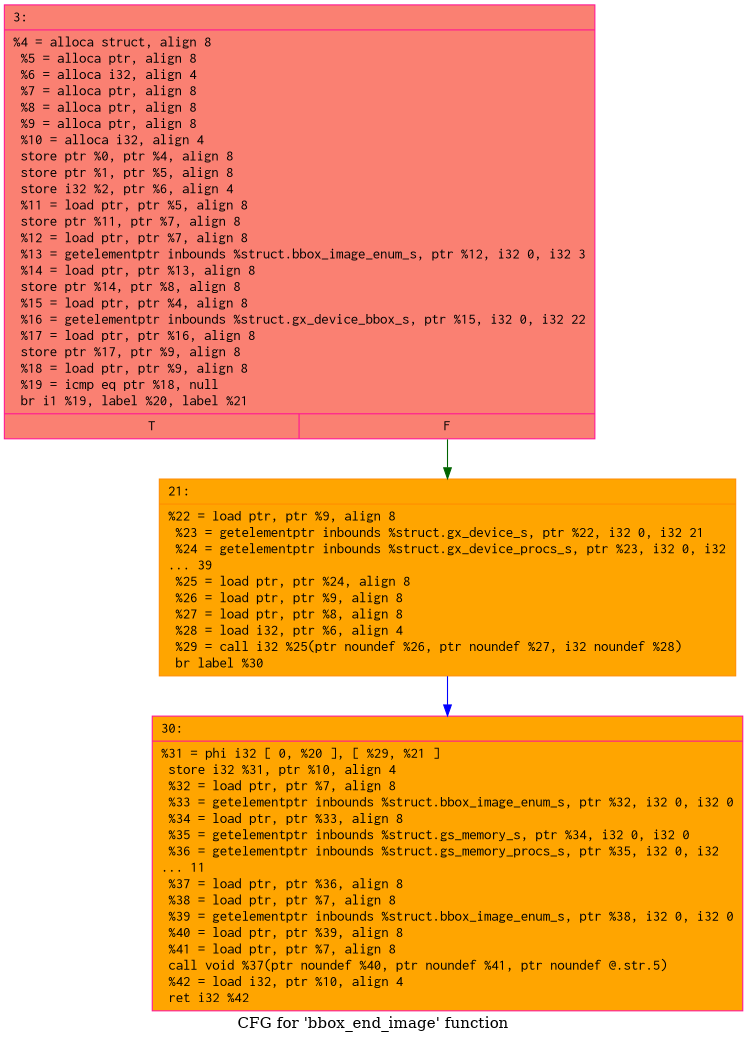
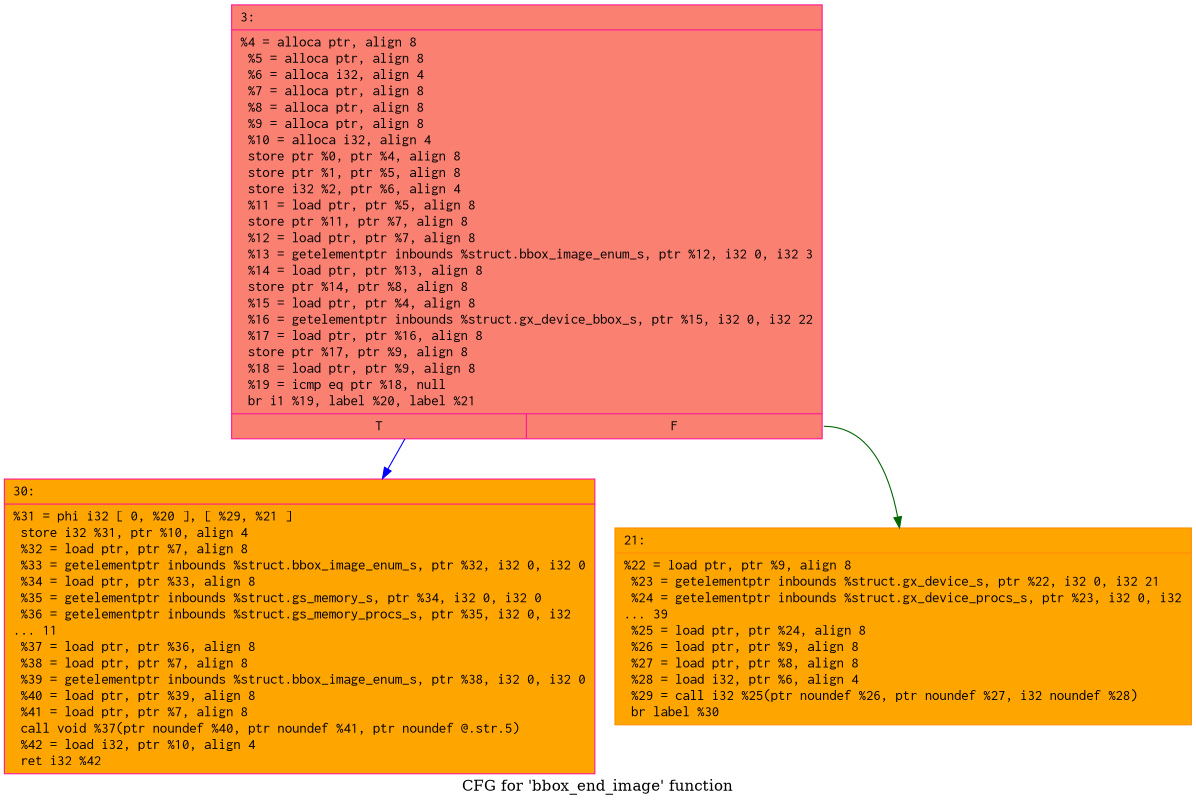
node "3:": text "%4 = alloca struct, align 8" -> "%4 = alloca ptr, align 8"
edge "21:" -> "30:": now "3:" -> "30:"
